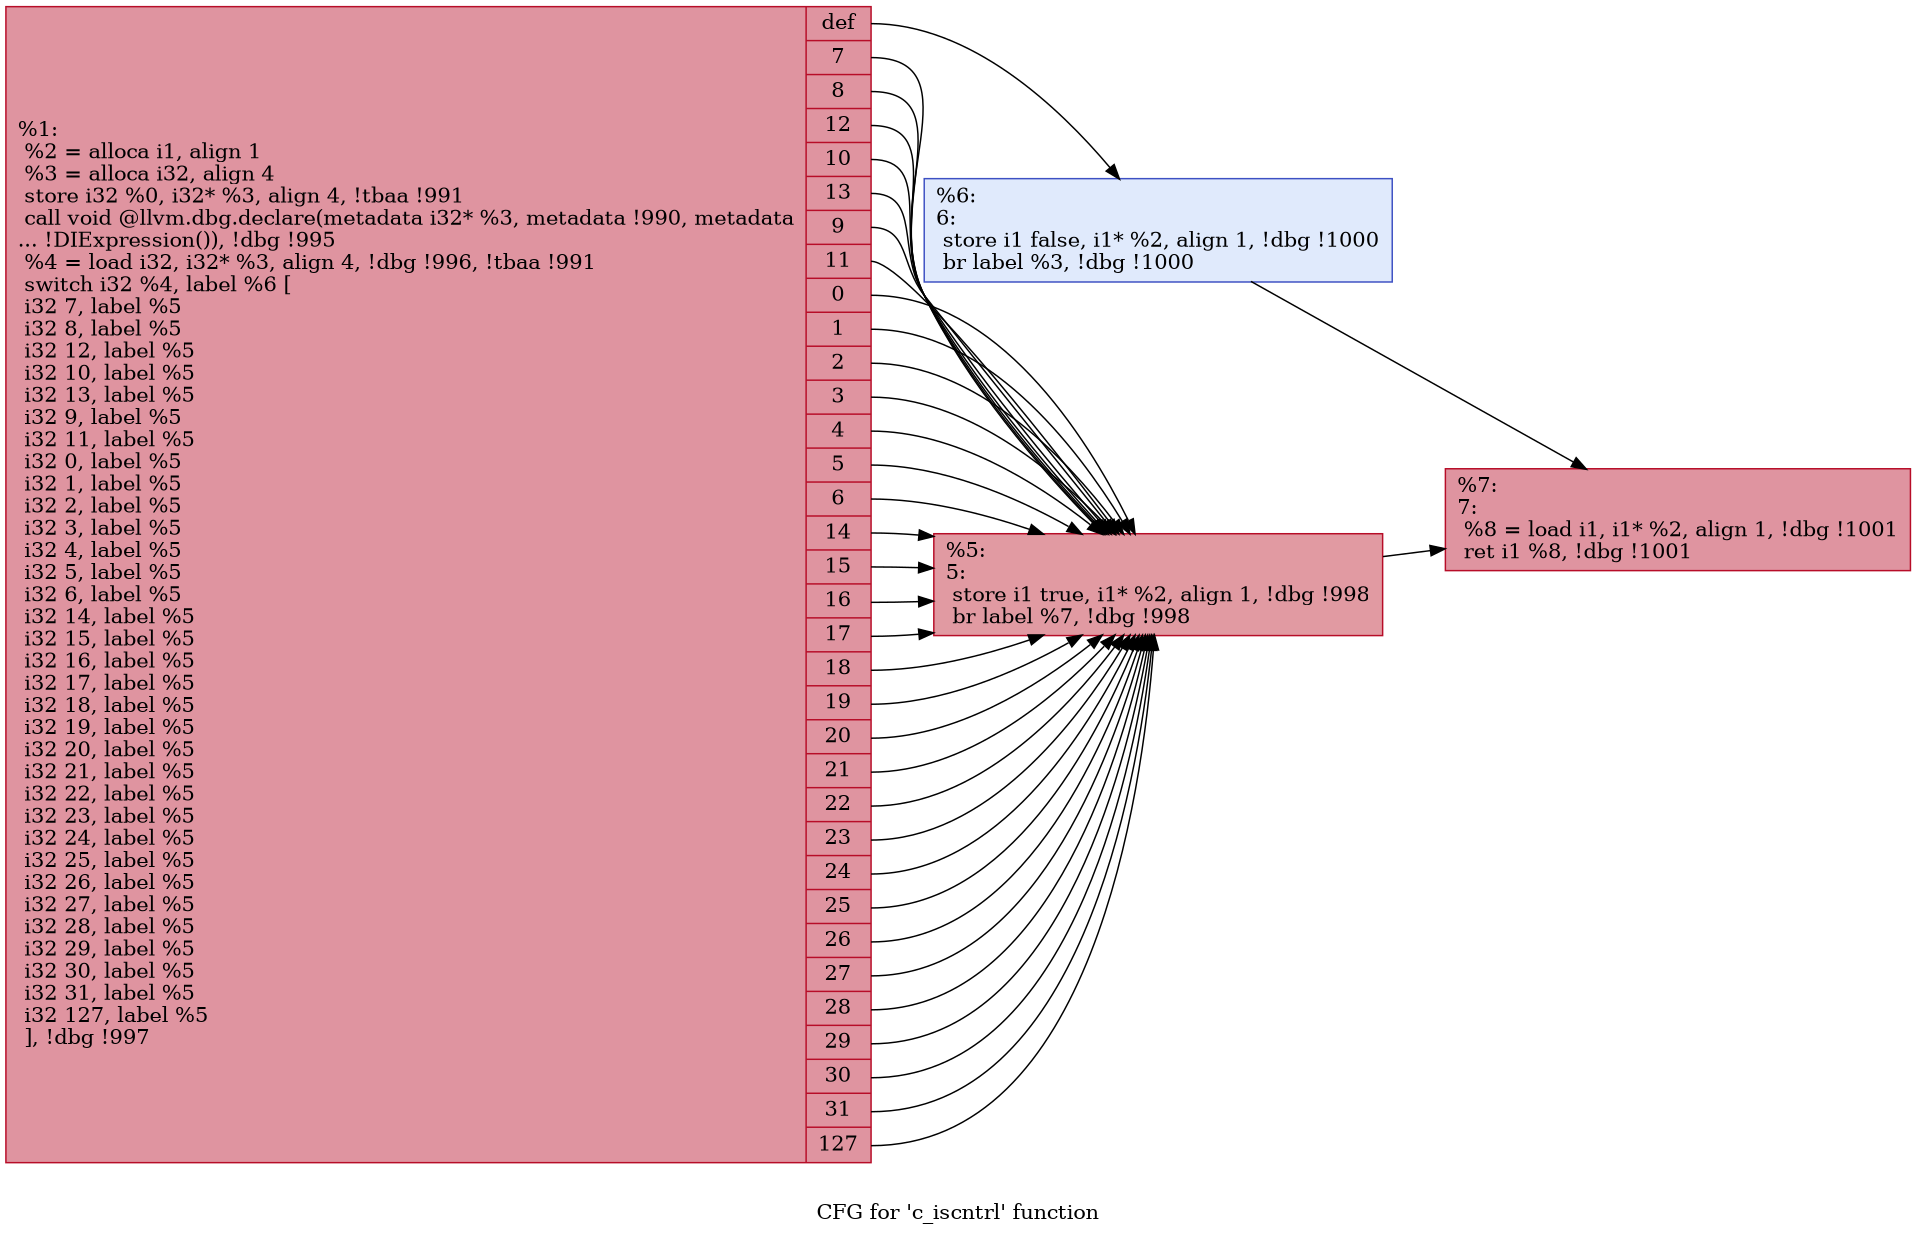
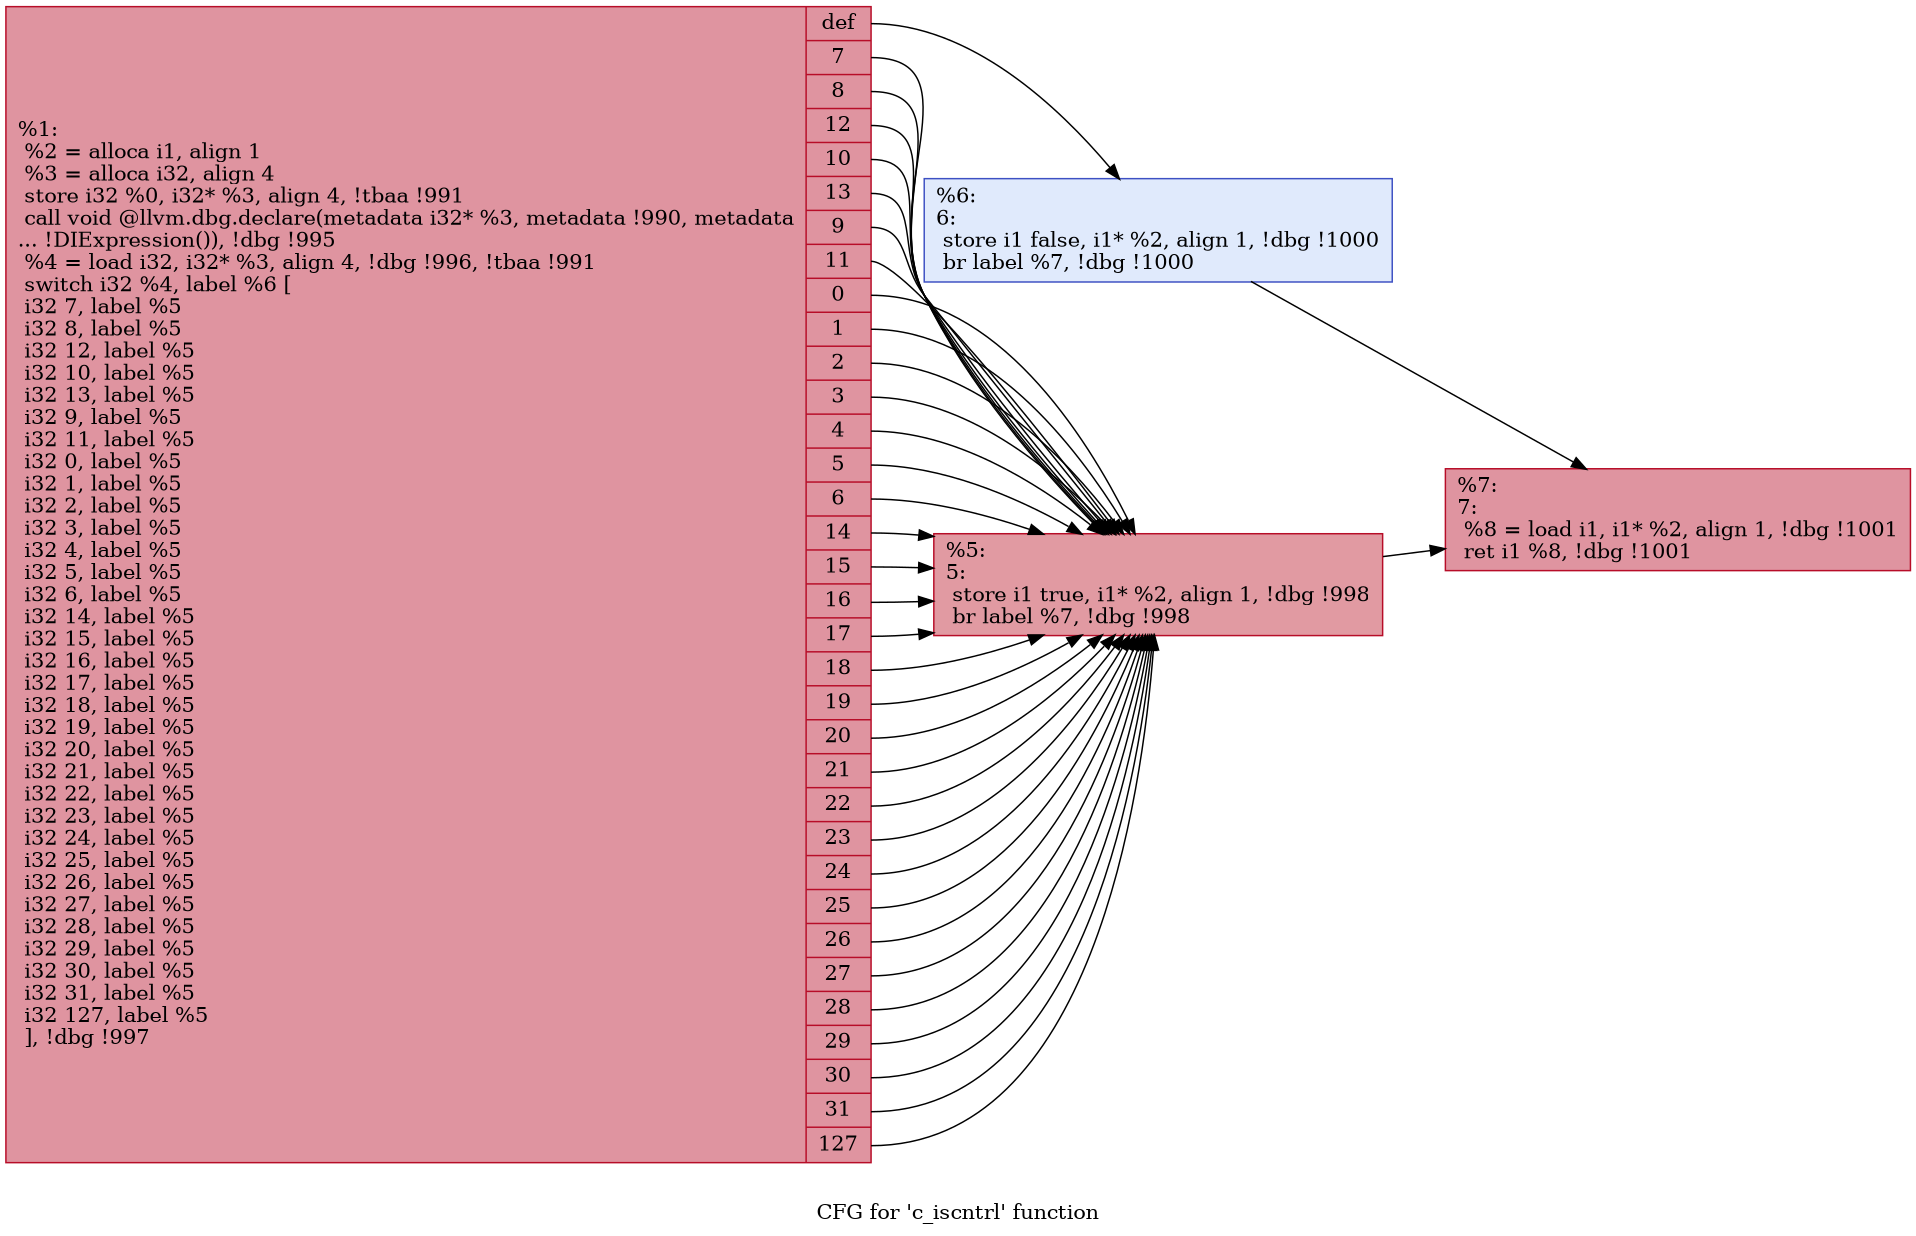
node "%6:": text "br label %3, !dbg !1000" -> "br label %7, !dbg !1000"
